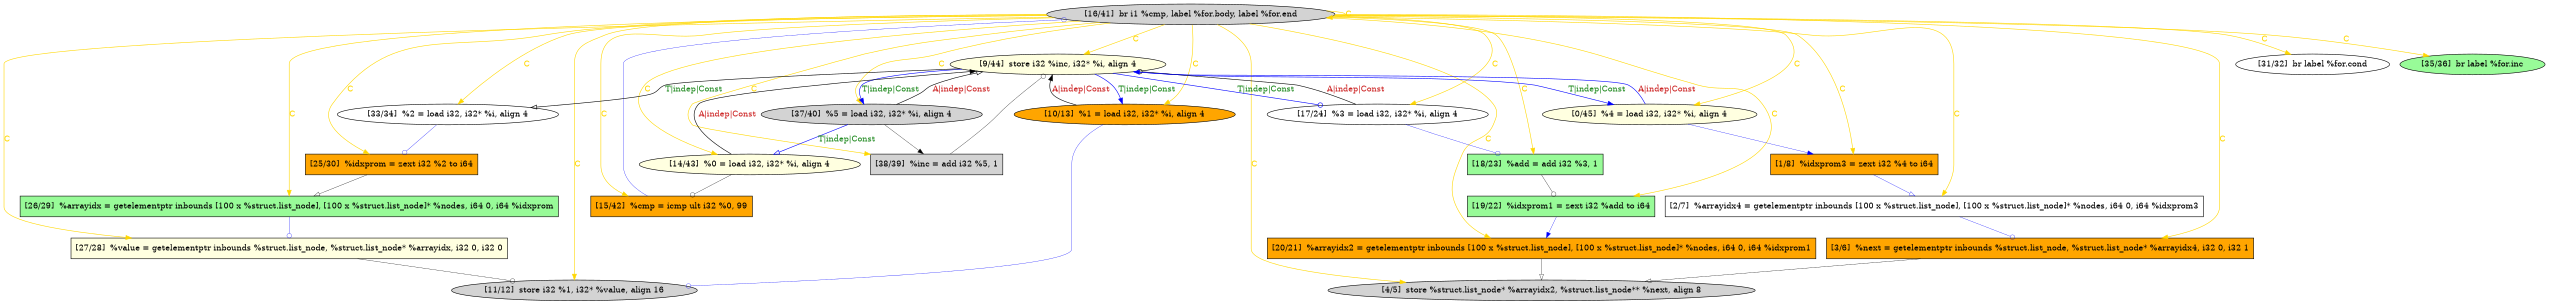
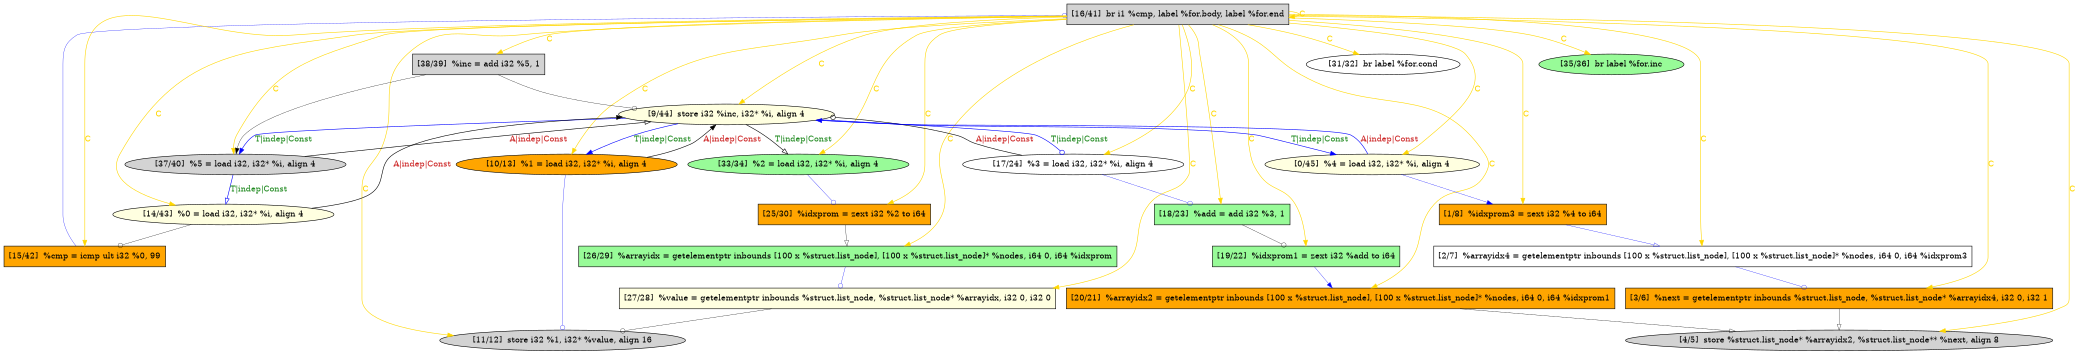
node "[16/41]  br i1 %cmp, label %for.body, label %for.end": shape ellipse -> box
node "[33/34]  %2 = load i32, i32* %i, align 4": fillcolor white -> palegreen
edge "[37/40]  %5 = load i32, i32* %i, align 4" -> "[38/39]  %inc = add i32 %5, 1": reversed
